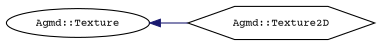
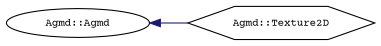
node "Agmd::Texture": label "Agmd::Texture" -> "Agmd::Agmd"
